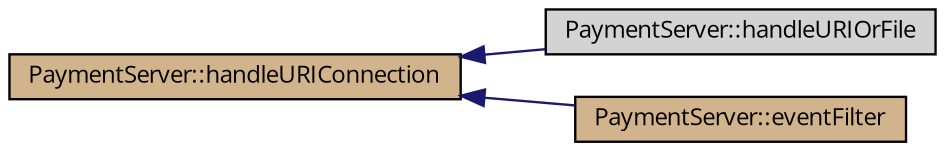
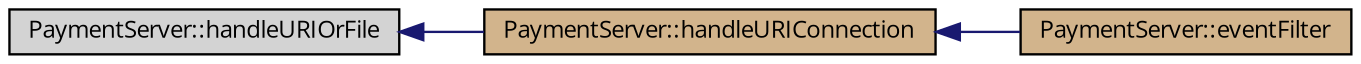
edge "PaymentServer::handleURIOrFile" -> "PaymentServer::handleURIConnection": reversed
